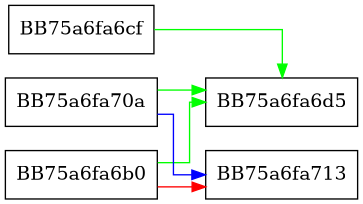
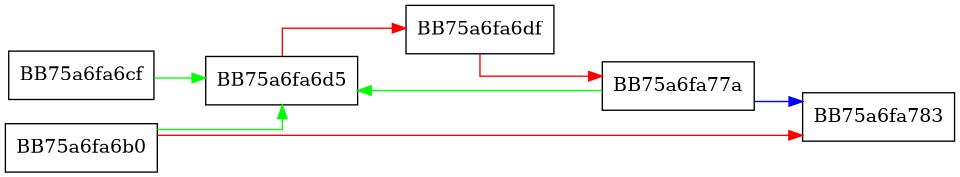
node "BB75a6fa6df": added
node "BB75a6fa70a": label "BB75a6fa70a" -> "BB75a6fa77a"
node "BB75a6fa713": label "BB75a6fa713" -> "BB75a6fa783"
